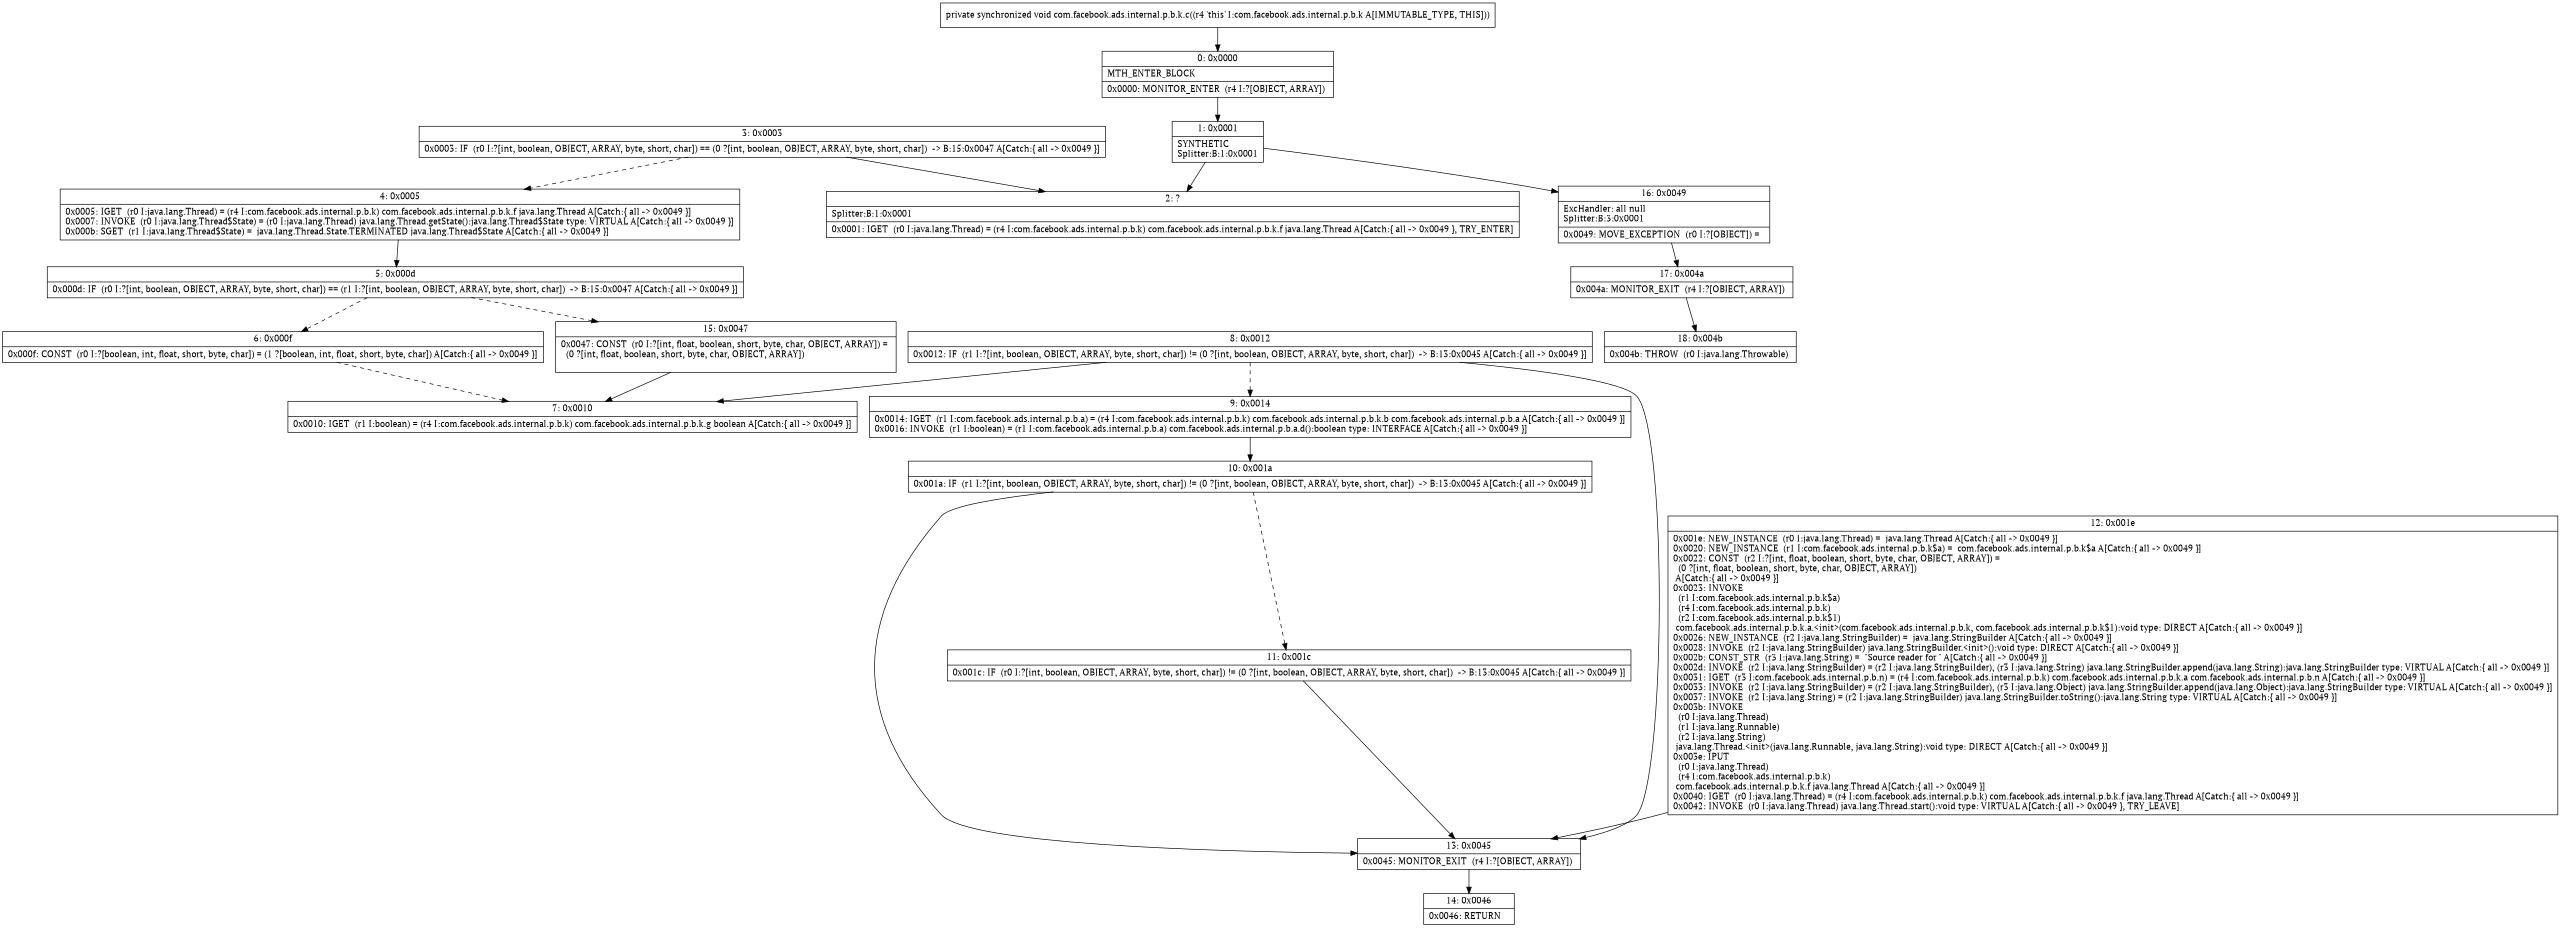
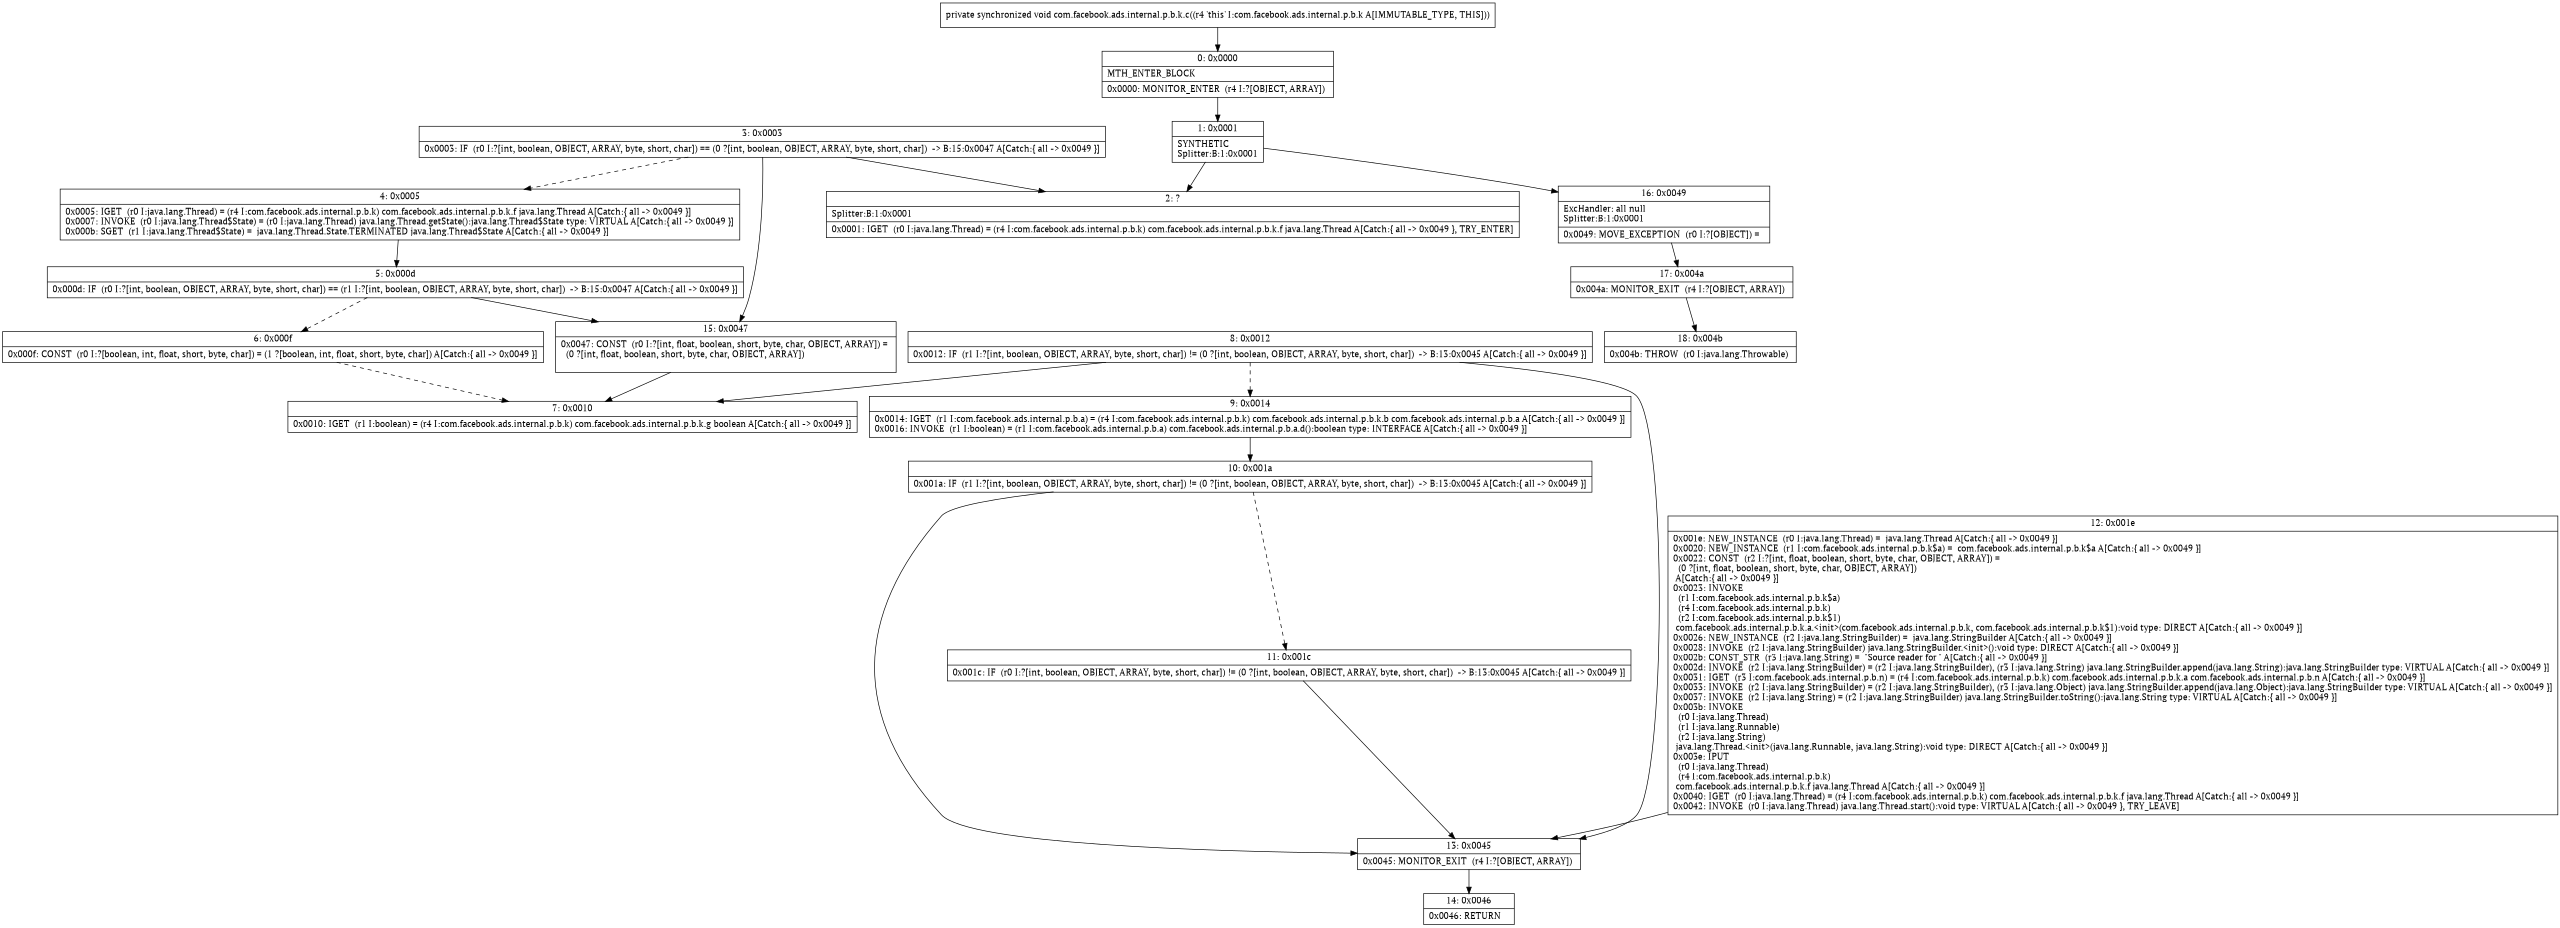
node "16: 0x0049": text "Splitter:B:3:0x0001" -> "Splitter:B:1:0x0001"
edge "3: 0x0003" -> "15: 0x0047": added
edge "5: 0x000d" -> "15: 0x0047": style dashed -> solid
